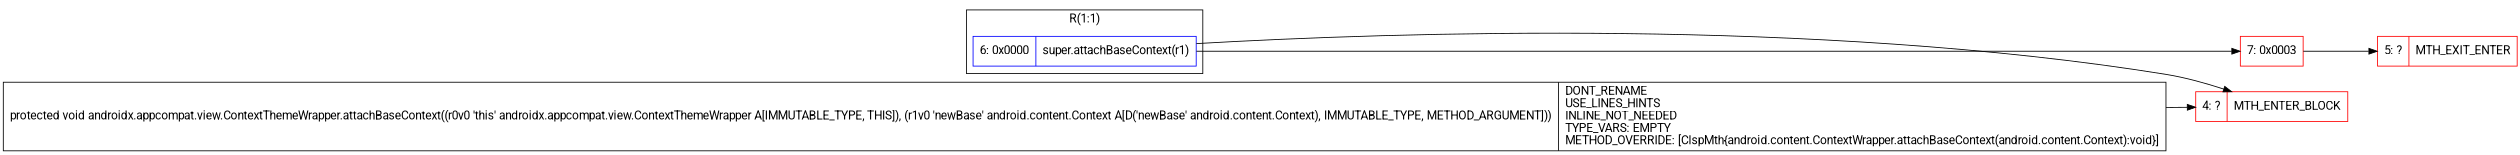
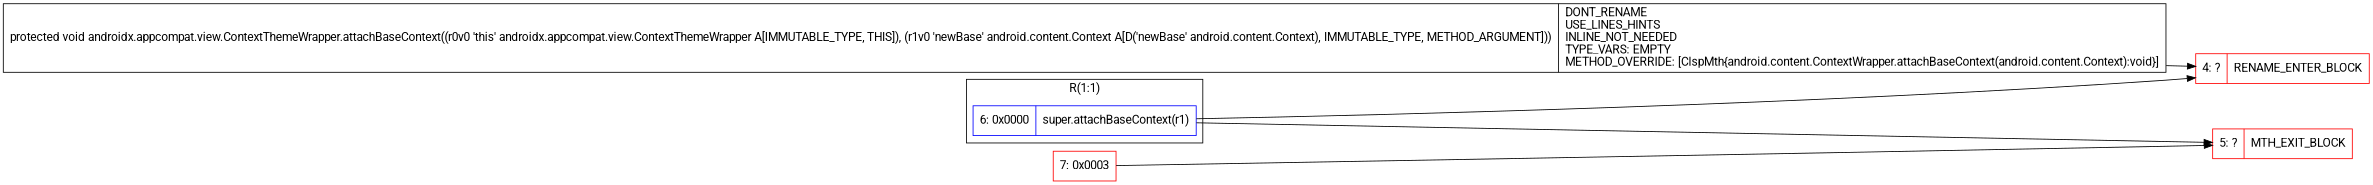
edge "6: 0x0000" -> "7: 0x0003": now "6: 0x0000" -> "5: ?"
node "5: ?": text "MTH_EXIT_ENTER" -> "MTH_EXIT_BLOCK"
node "4: ?": text "MTH_ENTER_BLOCK" -> "RENAME_ENTER_BLOCK"
